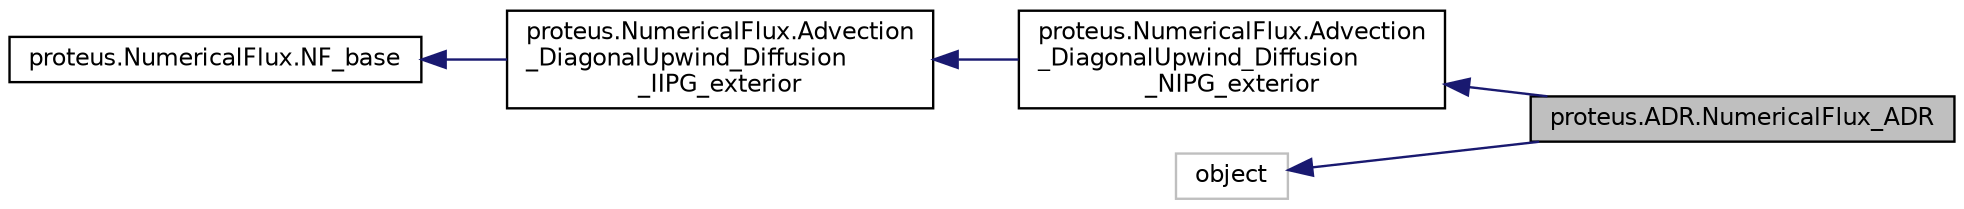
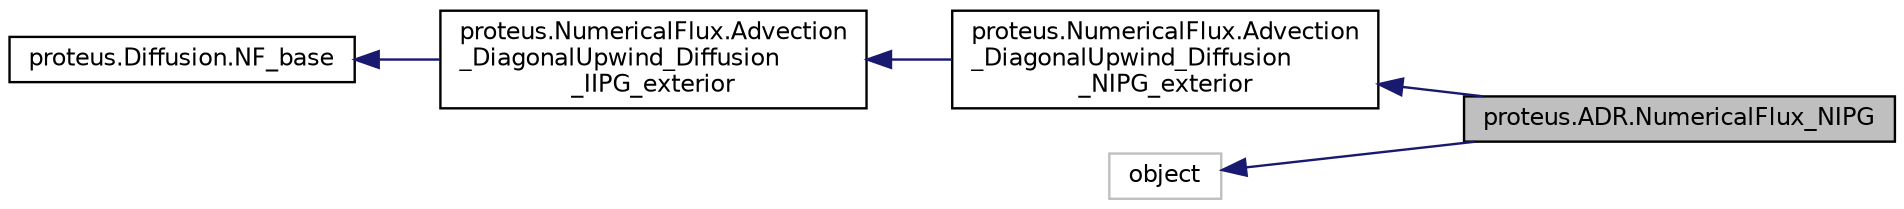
node "proteus.NumericalFlux.NF_base": label "proteus.NumericalFlux.NF_base" -> "proteus.Diffusion.NF_base"
node "proteus.ADR.NumericalFlux_ADR": label "proteus.ADR.NumericalFlux_ADR" -> "proteus.ADR.NumericalFlux_NIPG"
